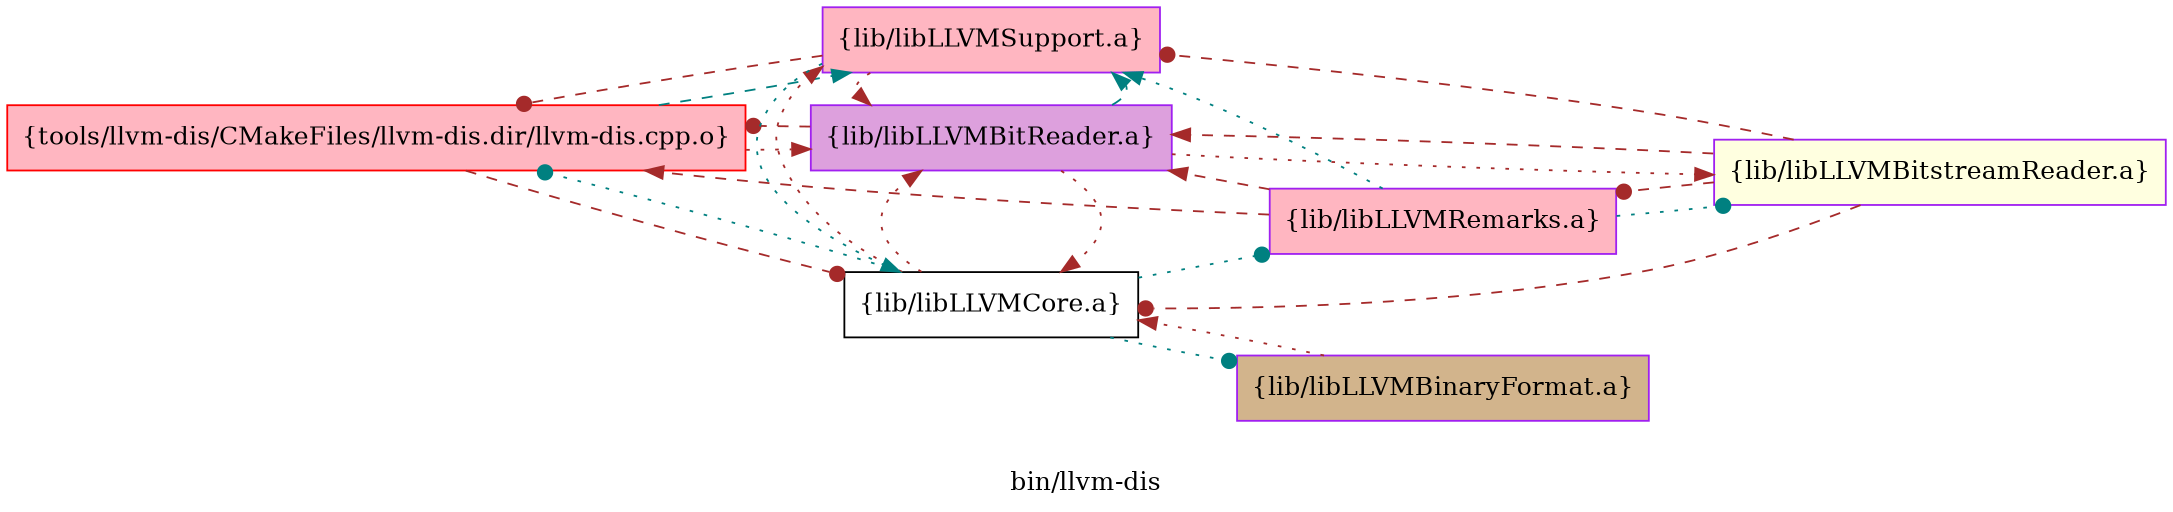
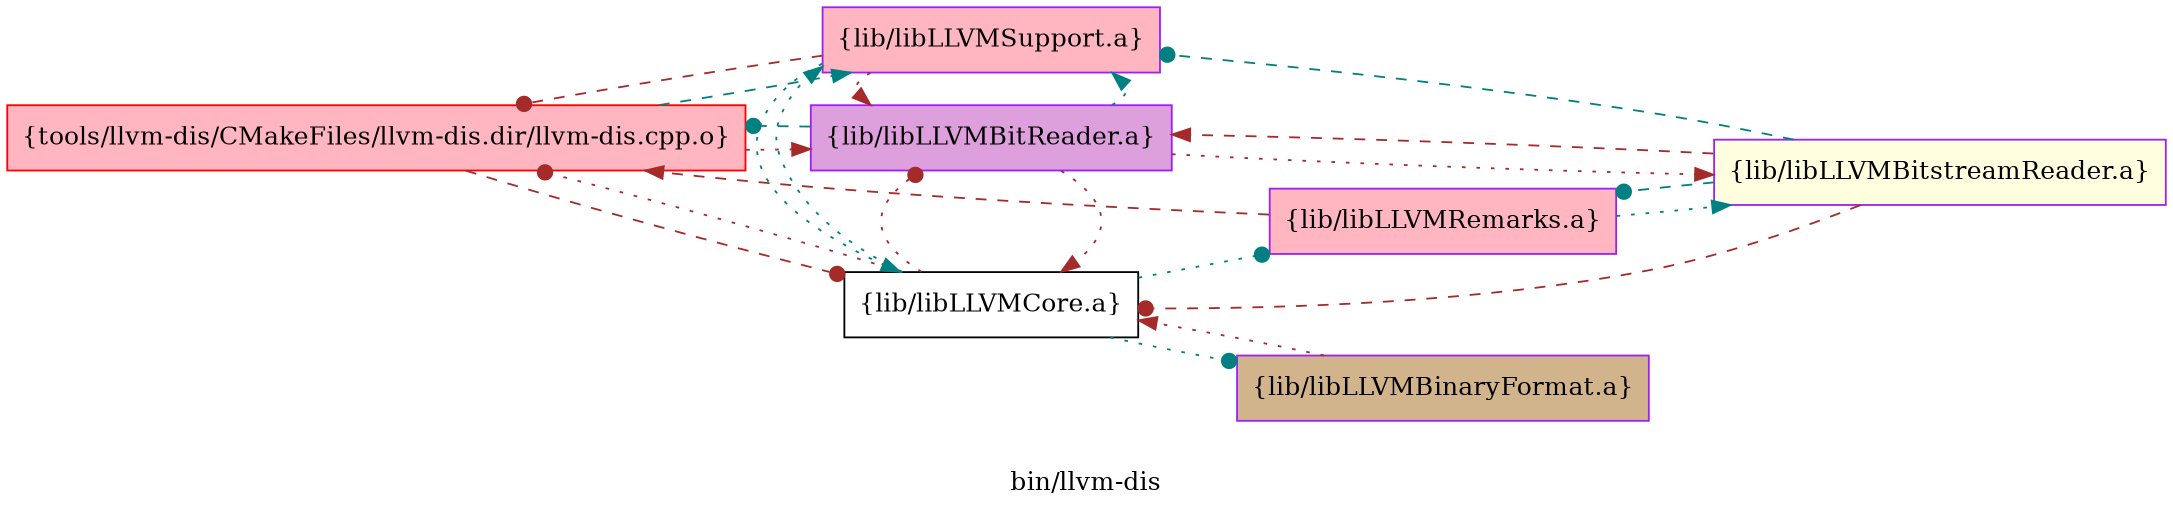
edge "{lib/libLLVMBitstreamReader.a}" -> "{lib/libLLVMSupport.a}": color brown -> teal
edge "{lib/libLLVMBitReader.a}" -> "{lib/libLLVMSupport.a}": style dashed -> dotted
edge "{lib/libLLVMRemarks.a}" -> "{lib/libLLVMSupport.a}": removed
edge "{lib/libLLVMBitReader.a}" -> "{tools/llvm-dis/CMakeFiles/llvm-dis.dir/llvm-dis.cpp.o}": color brown -> teal
edge "{lib/libLLVMRemarks.a}" -> "{lib/libLLVMBitReader.a}": removed
edge "{lib/libLLVMBitstreamReader.a}" -> "{lib/libLLVMRemarks.a}": color brown -> teal
edge "{lib/libLLVMCore.a}" -> "{lib/libLLVMSupport.a}": color brown -> teal
edge "{lib/libLLVMRemarks.a}" -> "{lib/libLLVMBitstreamReader.a}": arrowhead dot -> normal
edge "{lib/libLLVMCore.a}" -> "{tools/llvm-dis/CMakeFiles/llvm-dis.dir/llvm-dis.cpp.o}": color teal -> brown
edge "{lib/libLLVMCore.a}" -> "{lib/libLLVMBitReader.a}": arrowhead normal -> dot
